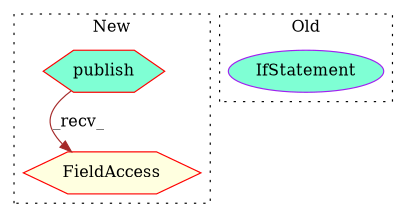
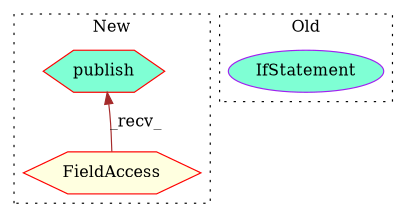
edge "publish" -> "FieldAccess": reversed
